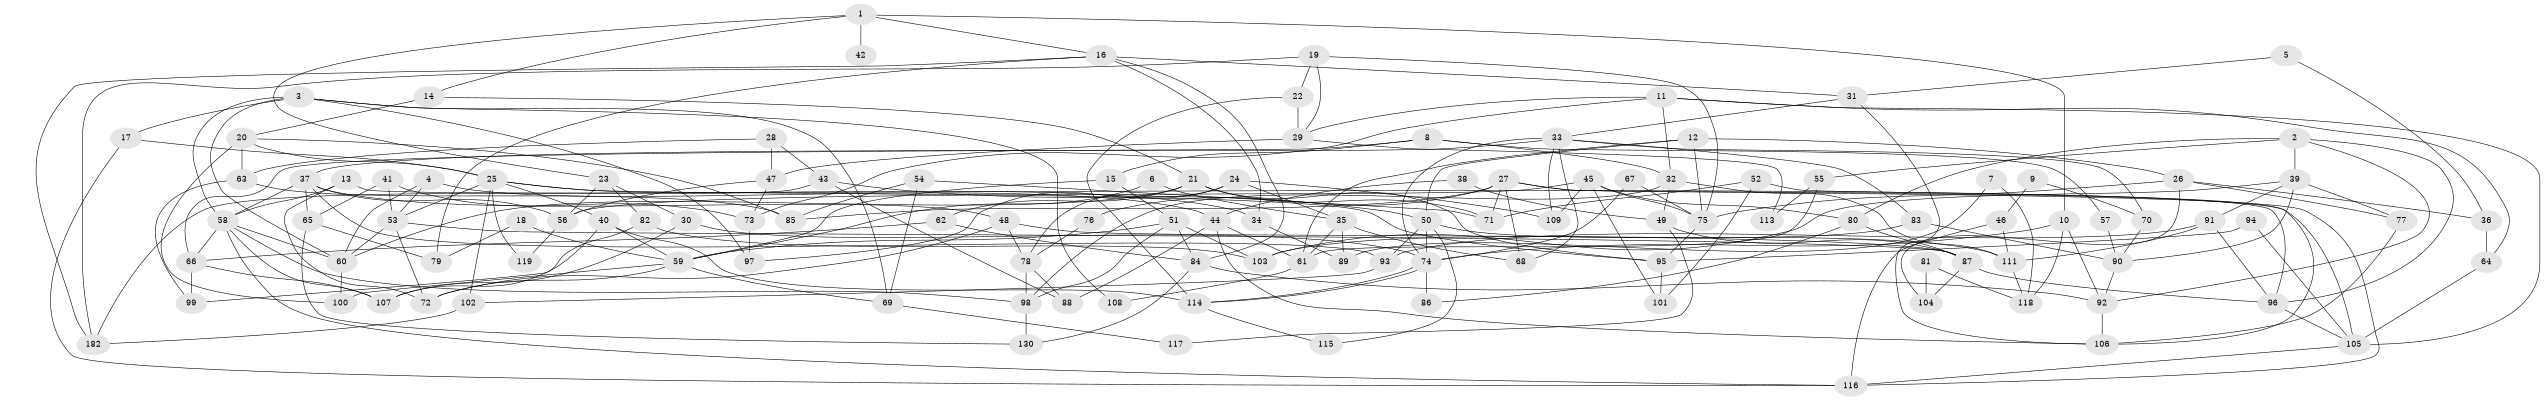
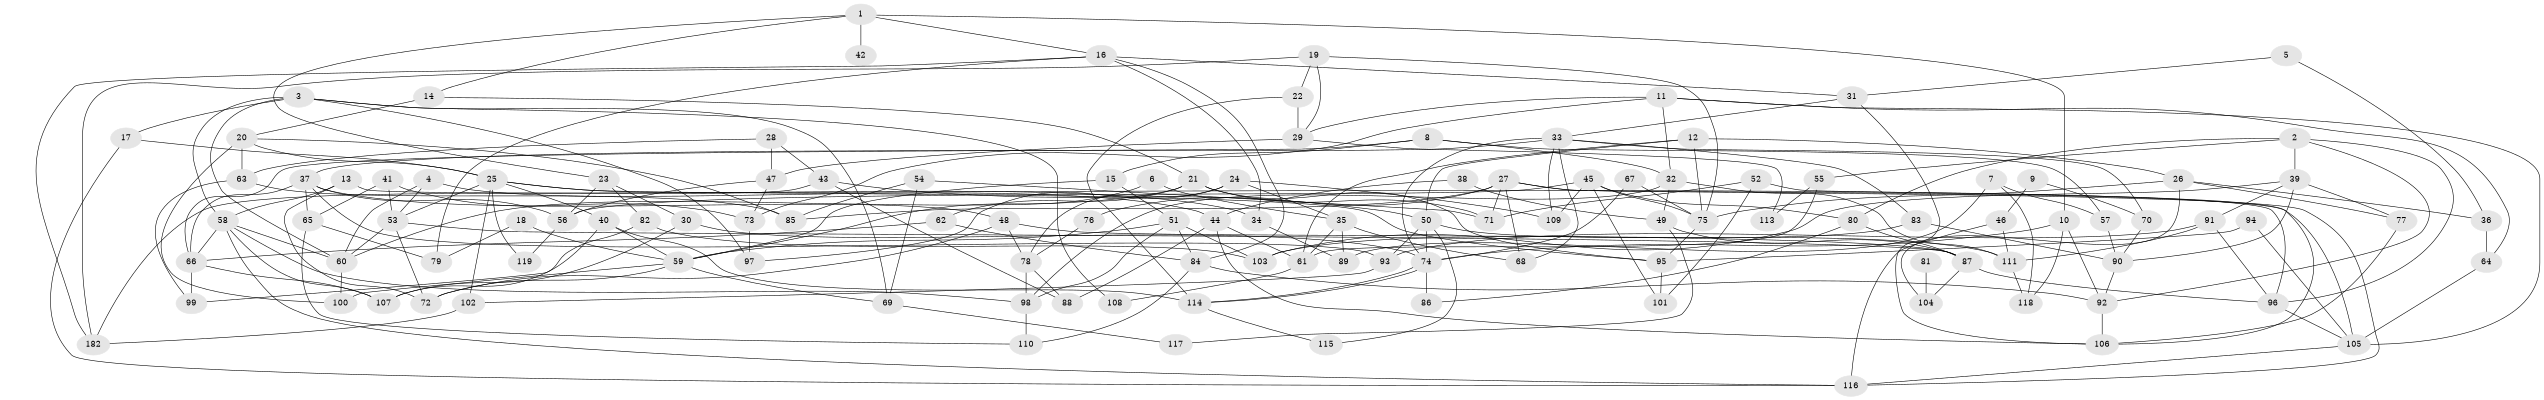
edge "37" -- "58": now "37" -- "66"
edge "7" -- "57": added
edge "81" -- "118": removed
node "130": label "130" -> "110"
